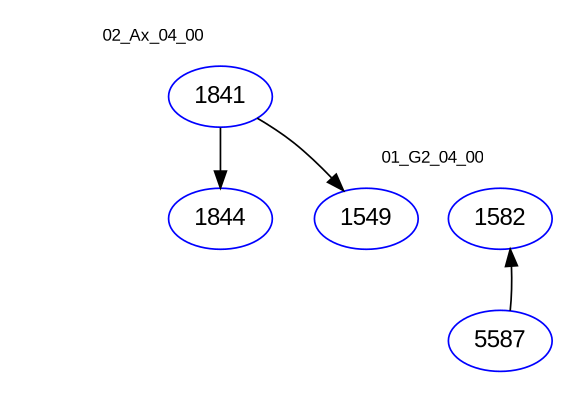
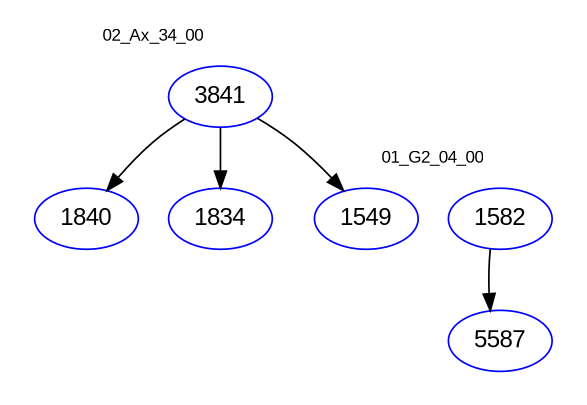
cluster "02_Ax_04_00": label "02_Ax_04_00" -> "02_Ax_34_00"
node "1841": label "1841" -> "3841"
node "1840": added
node "1844": label "1844" -> "1834"
edge "5587" -> "1582": reversed
